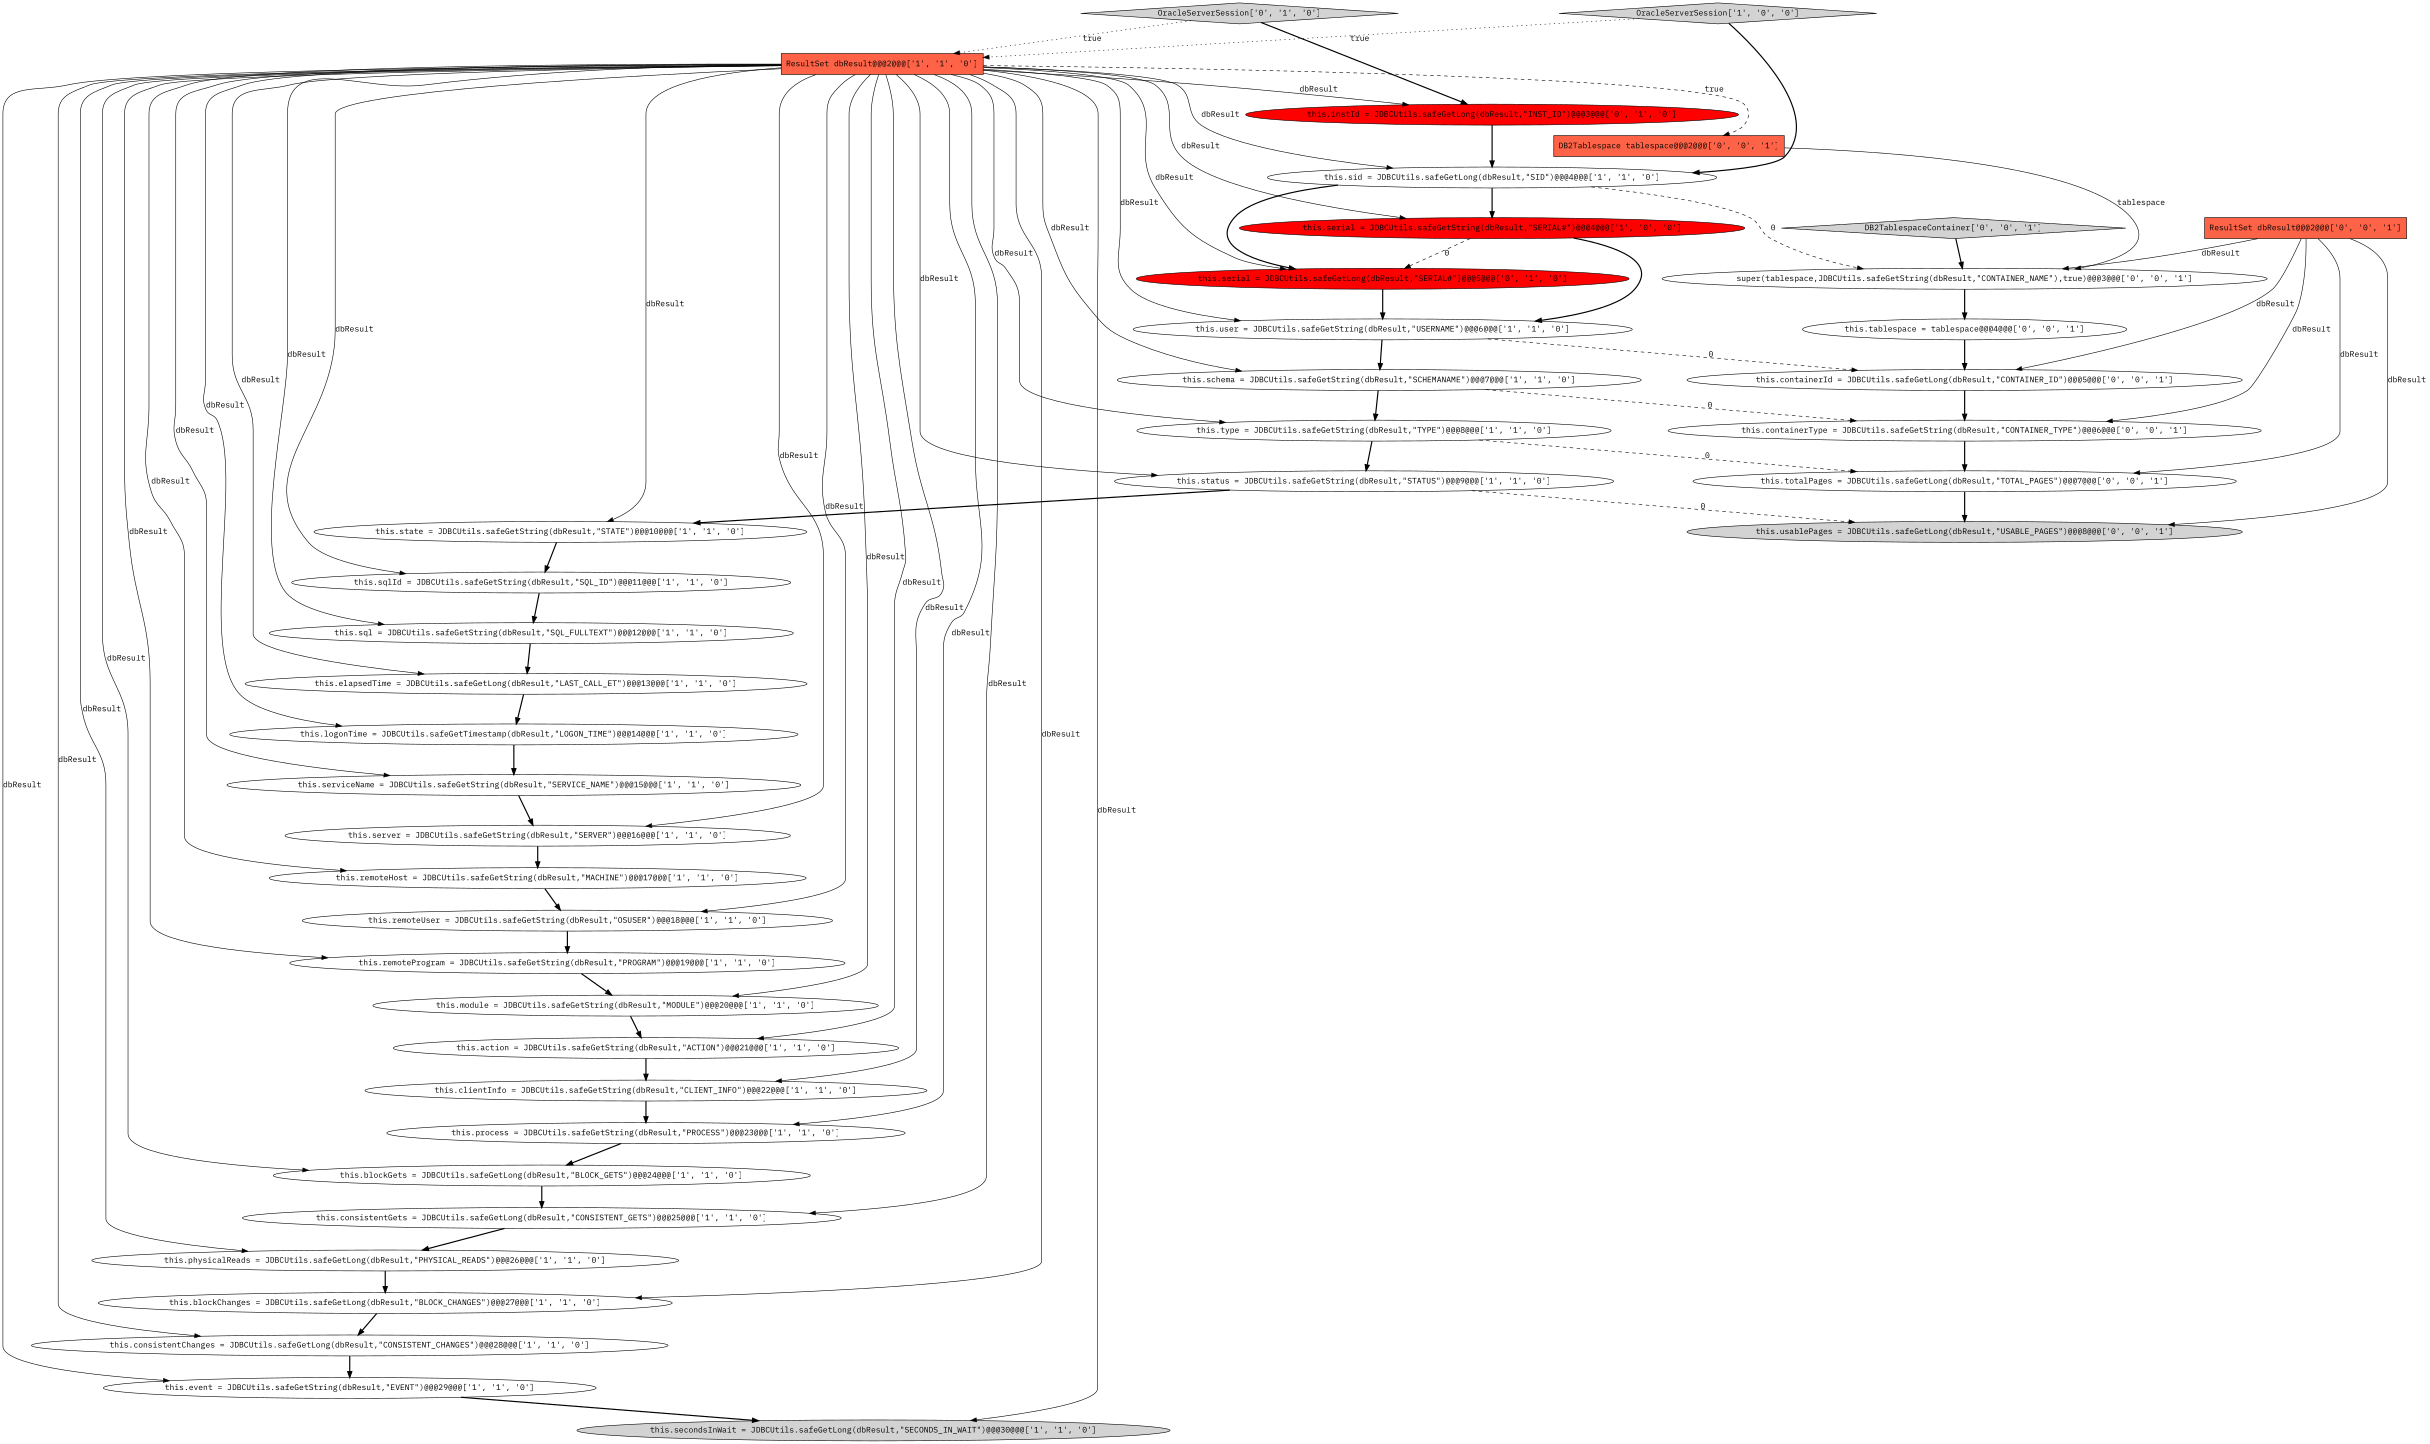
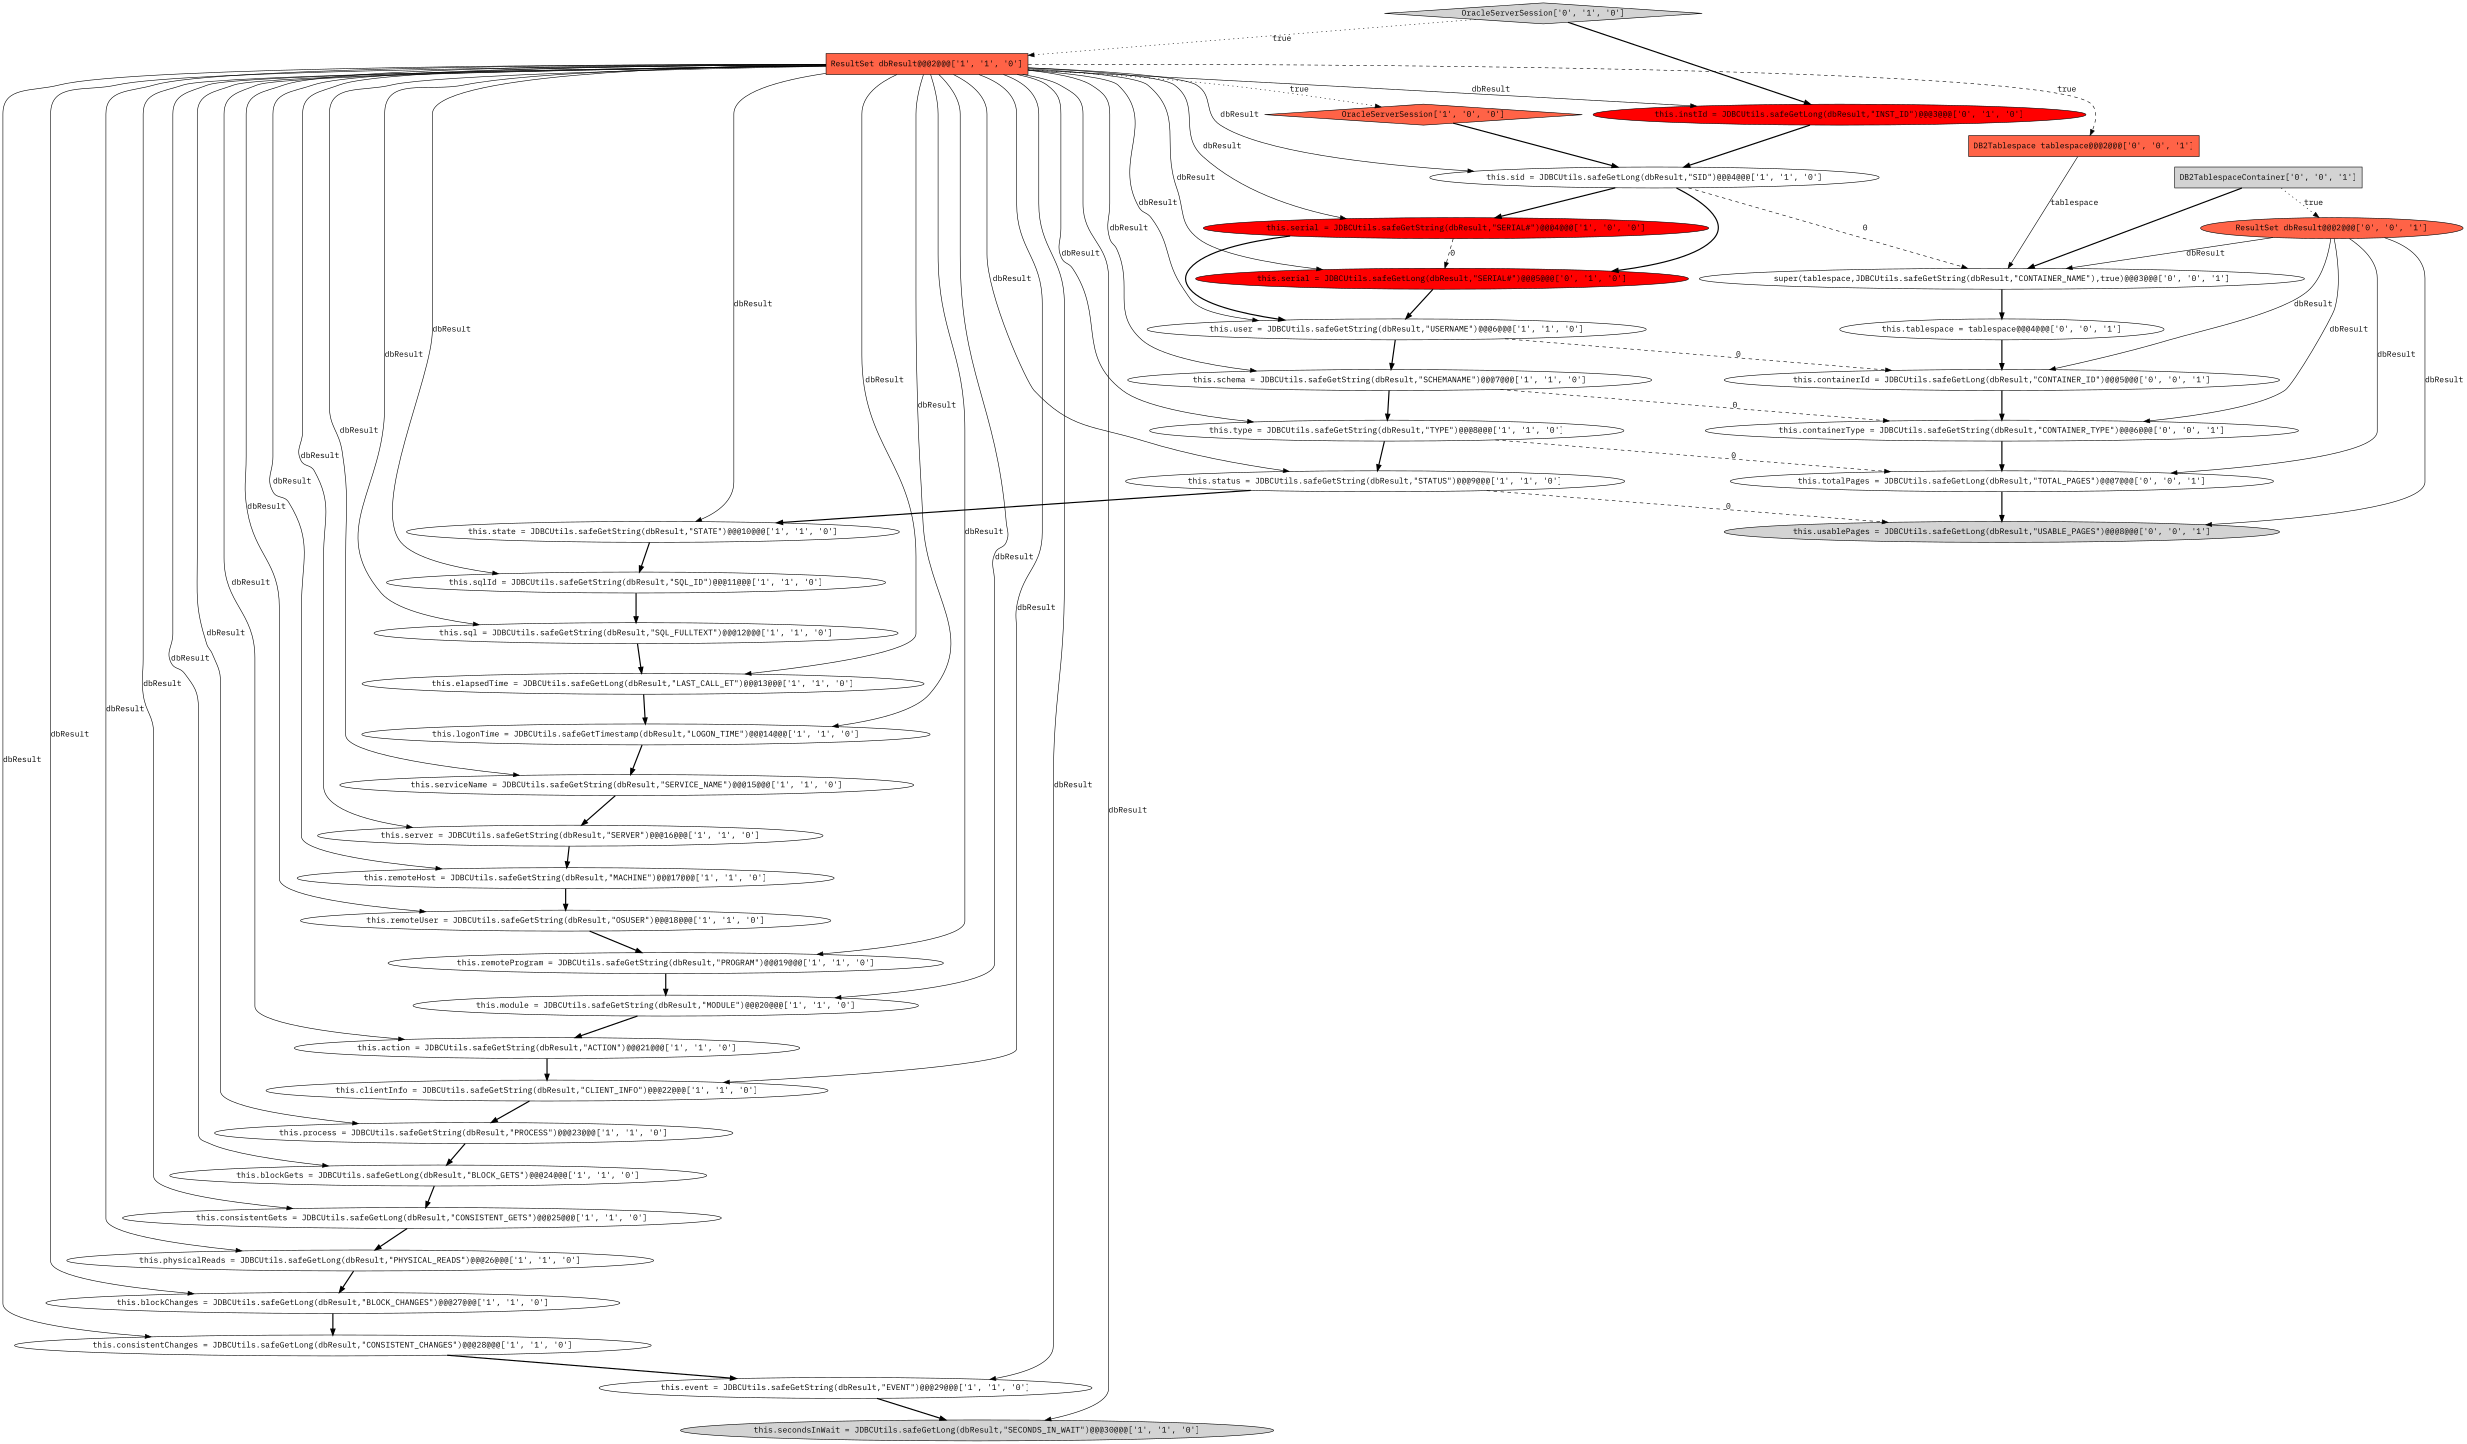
node "OracleServerSession['1', '0', '0']": fillcolor lightgray -> tomato
edge "OracleServerSession['1', '0', '0']" -> "ResultSet dbResult@@@2@@@['1', '1', '0']": reversed
edge "DB2TablespaceContainer['0', '0', '1']" -> "ResultSet dbResult@@@2@@@['0', '0', '1']": added, label "true"
node "DB2TablespaceContainer['0', '0', '1']": shape diamond -> box
node "ResultSet dbResult@@@2@@@['0', '0', '1']": shape box -> ellipse
